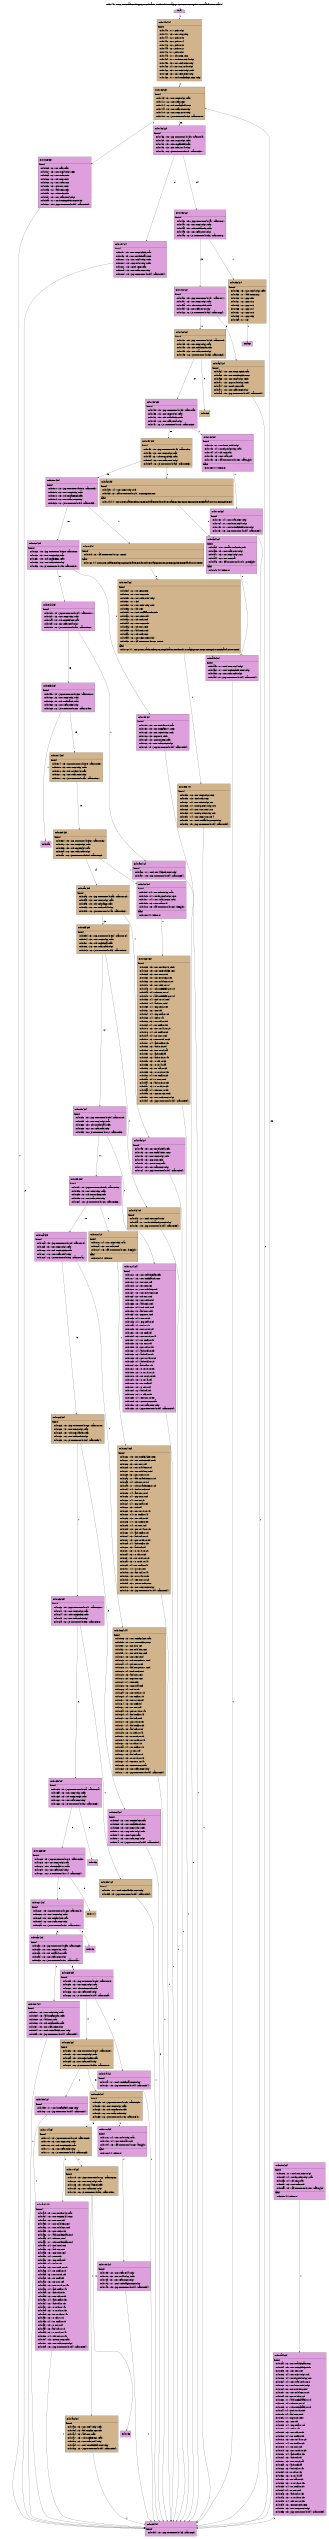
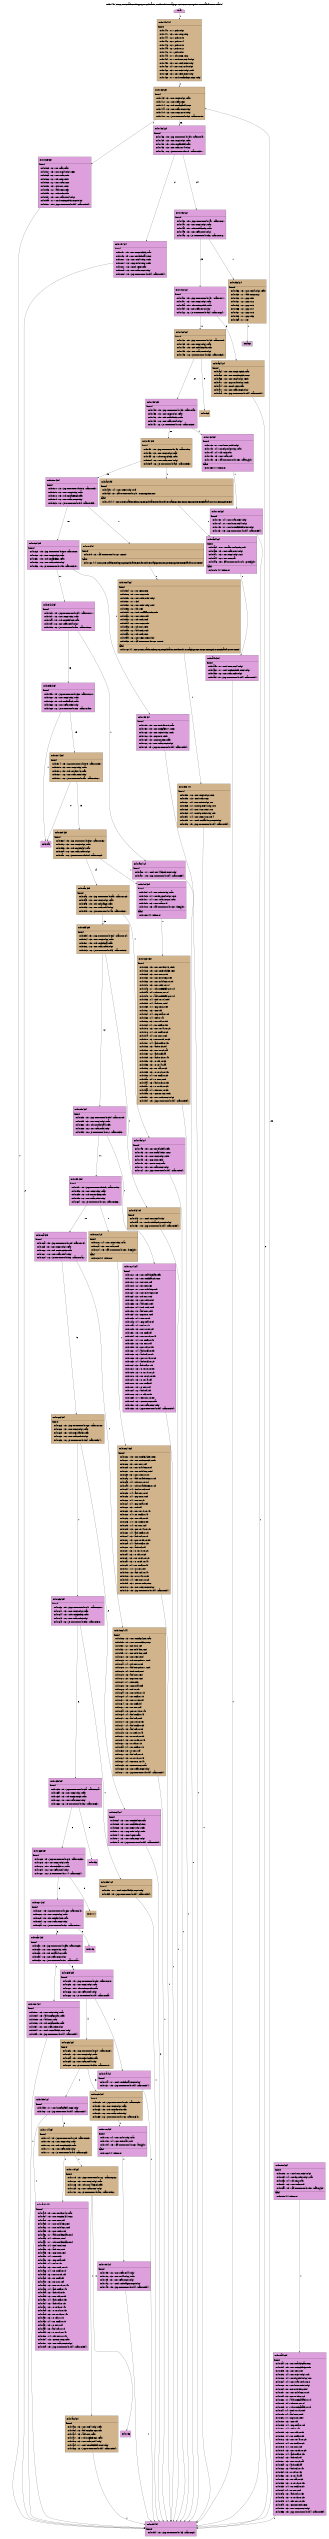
edge "0x401574 [25]" -> "0x401da1": added, label "0"
edge "0x4016eb [25]" -> "0x401704 [25]": now "0x401bb9 [12]" -> "0x401704 [25]"
edge "0x401a7f [144]" -> "0x401dd4 [5]": removed, label "1"
